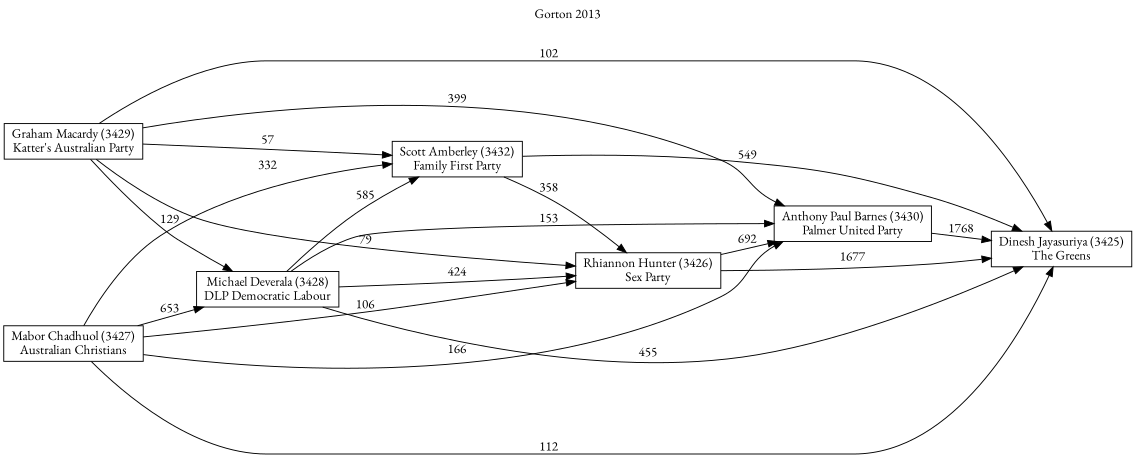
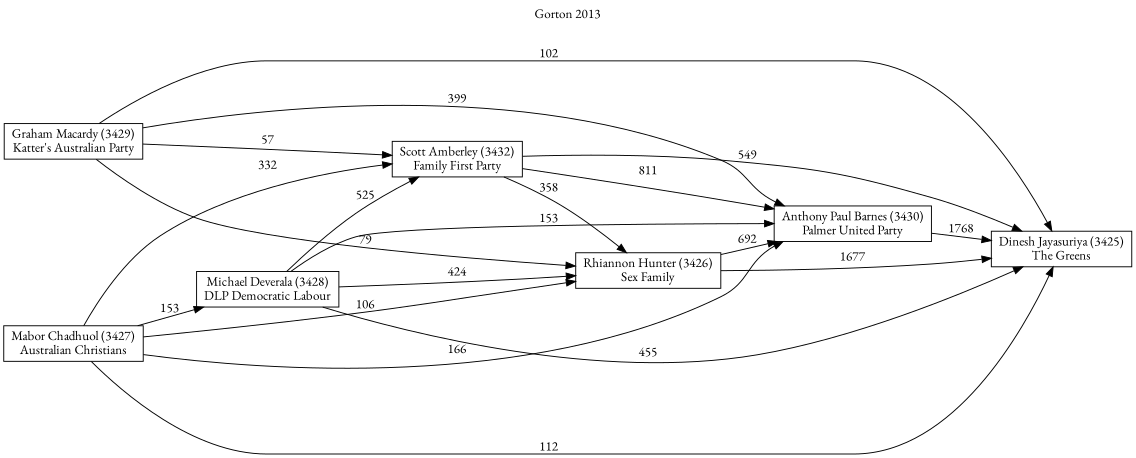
edge "Scott Amberley (3432) Family First Party" -> "Anthony Paul Barnes (3430) Palmer United Party": added, label "811"
edge "Michael Deverala (3428) DLP Democratic Labour" -> "Scott Amberley (3432) Family First Party": label "585" -> "525"
edge "Graham Macardy (3429) Katter's Australian Party" -> "Michael Deverala (3428) DLP Democratic Labour": removed, label "129"
node "Rhiannon Hunter (3426) Sex Party": label "Rhiannon Hunter (3426) Sex Party" -> "Rhiannon Hunter (3426) Sex Family"
edge "Mabor Chadhuol (3427) Australian Christians" -> "Michael Deverala (3428) DLP Democratic Labour": label "653" -> "153"
